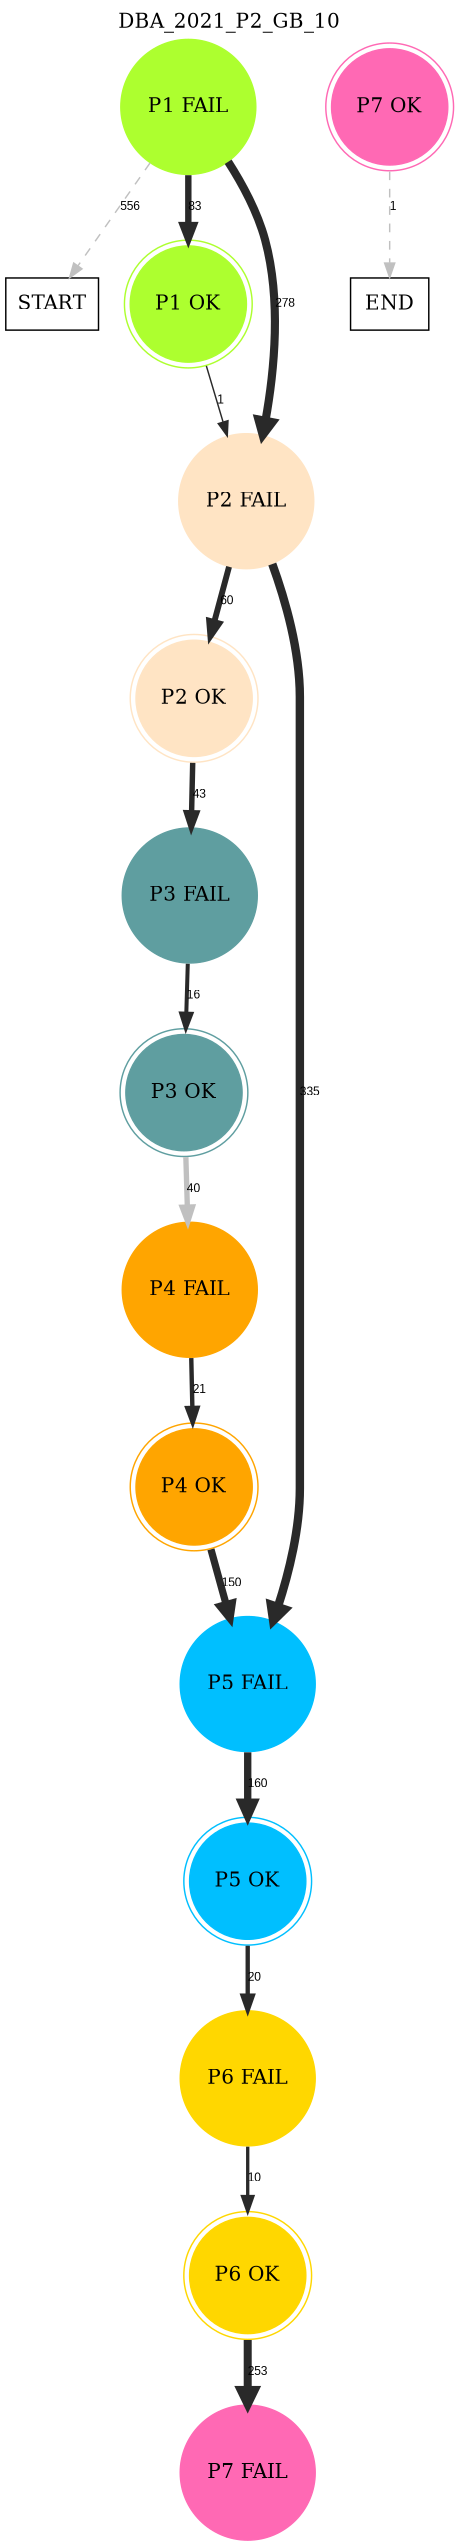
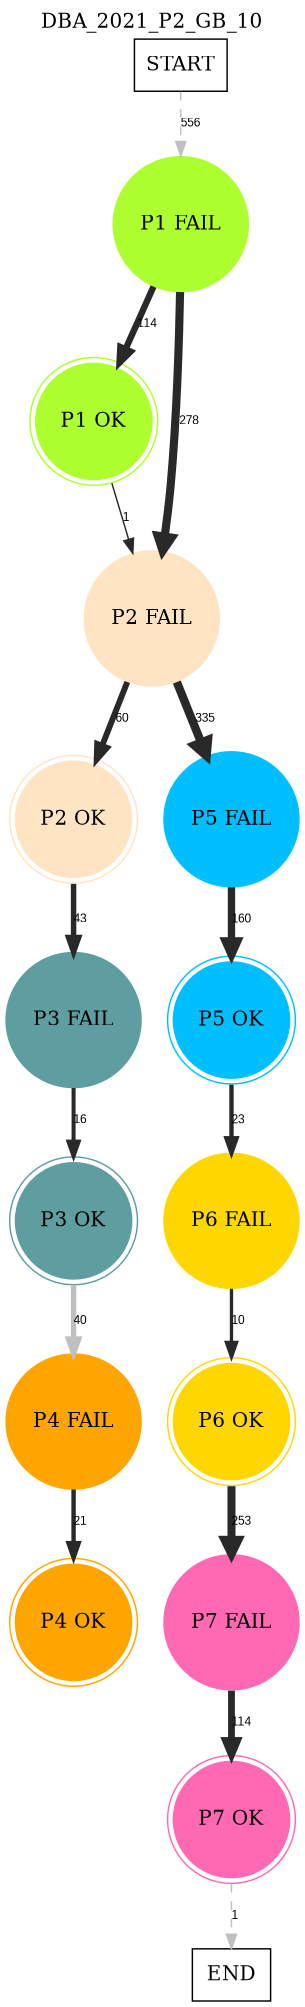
edge "P1 FAIL" -> "P1 OK": label "83" -> "114"
edge "P1 FAIL" -> "START": reversed
edge "P4 OK" -> "P5 FAIL": removed, label "150"
edge "P7 FAIL" -> "P7 OK": added, label "114"
edge "P5 OK" -> "P6 FAIL": label "20" -> "23"
